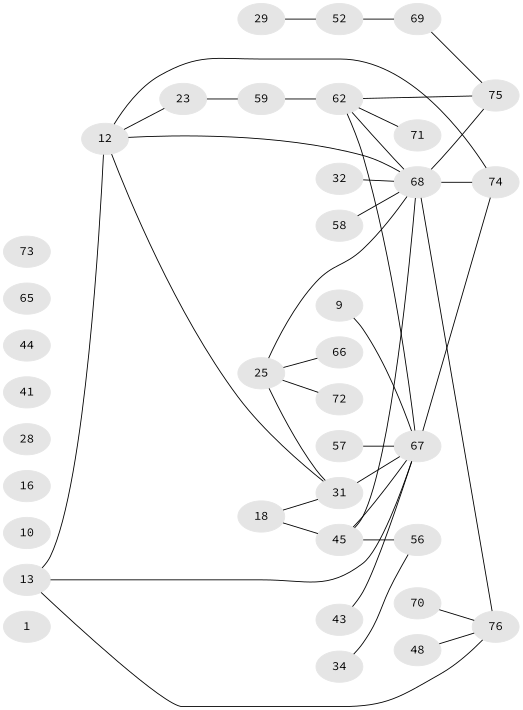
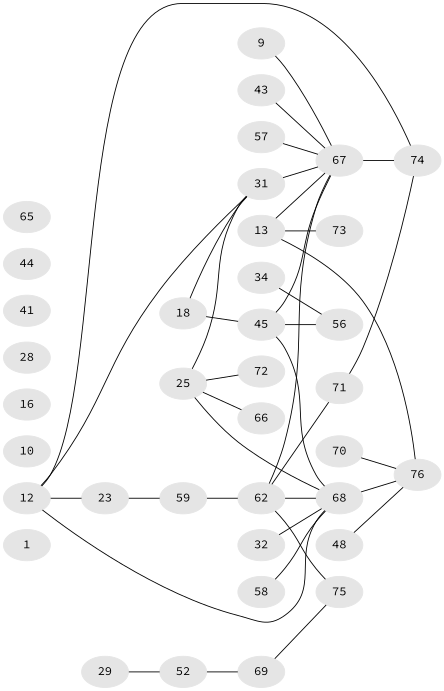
edge "75" -- "68": removed
edge "68" -- "74": now "71" -- "74"
edge "12" -- "13": now "73" -- "13"
